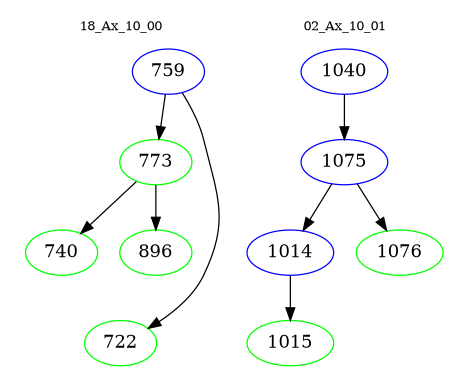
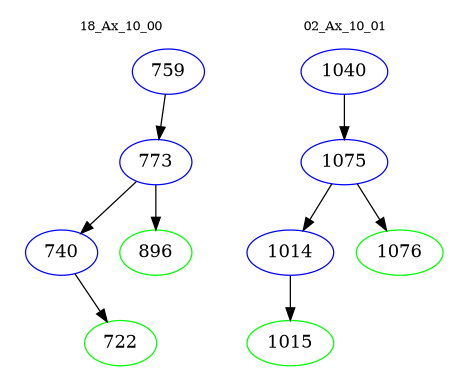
node "773": color green -> blue
edge "759" -> "722": now "740" -> "722"
node "740": color green -> blue
